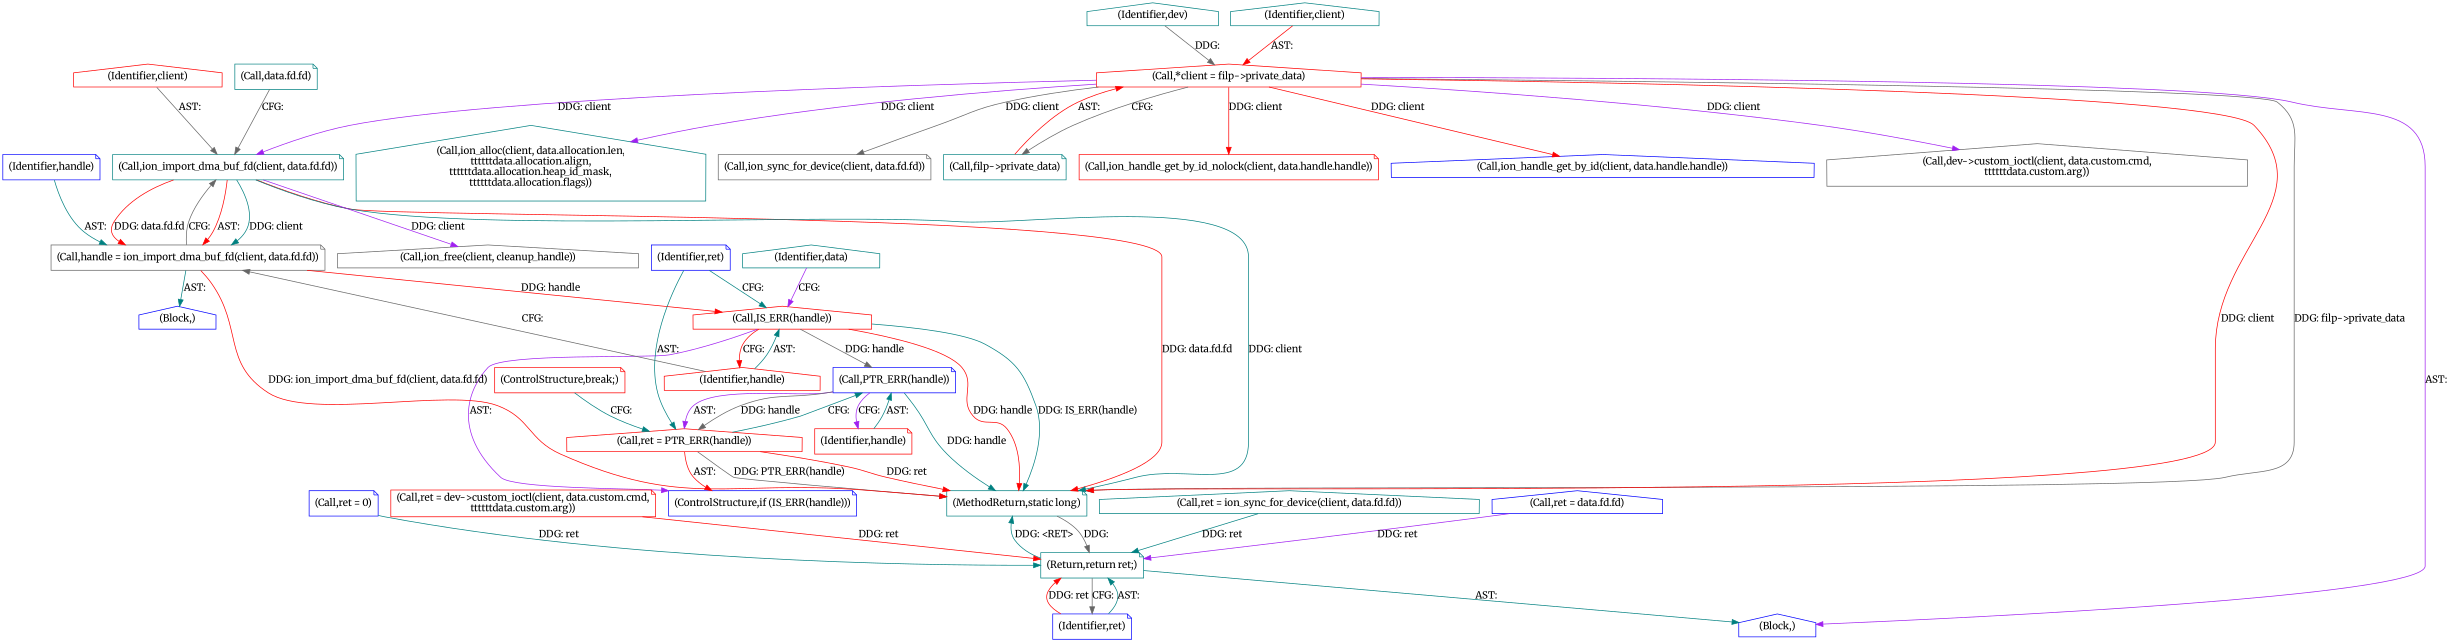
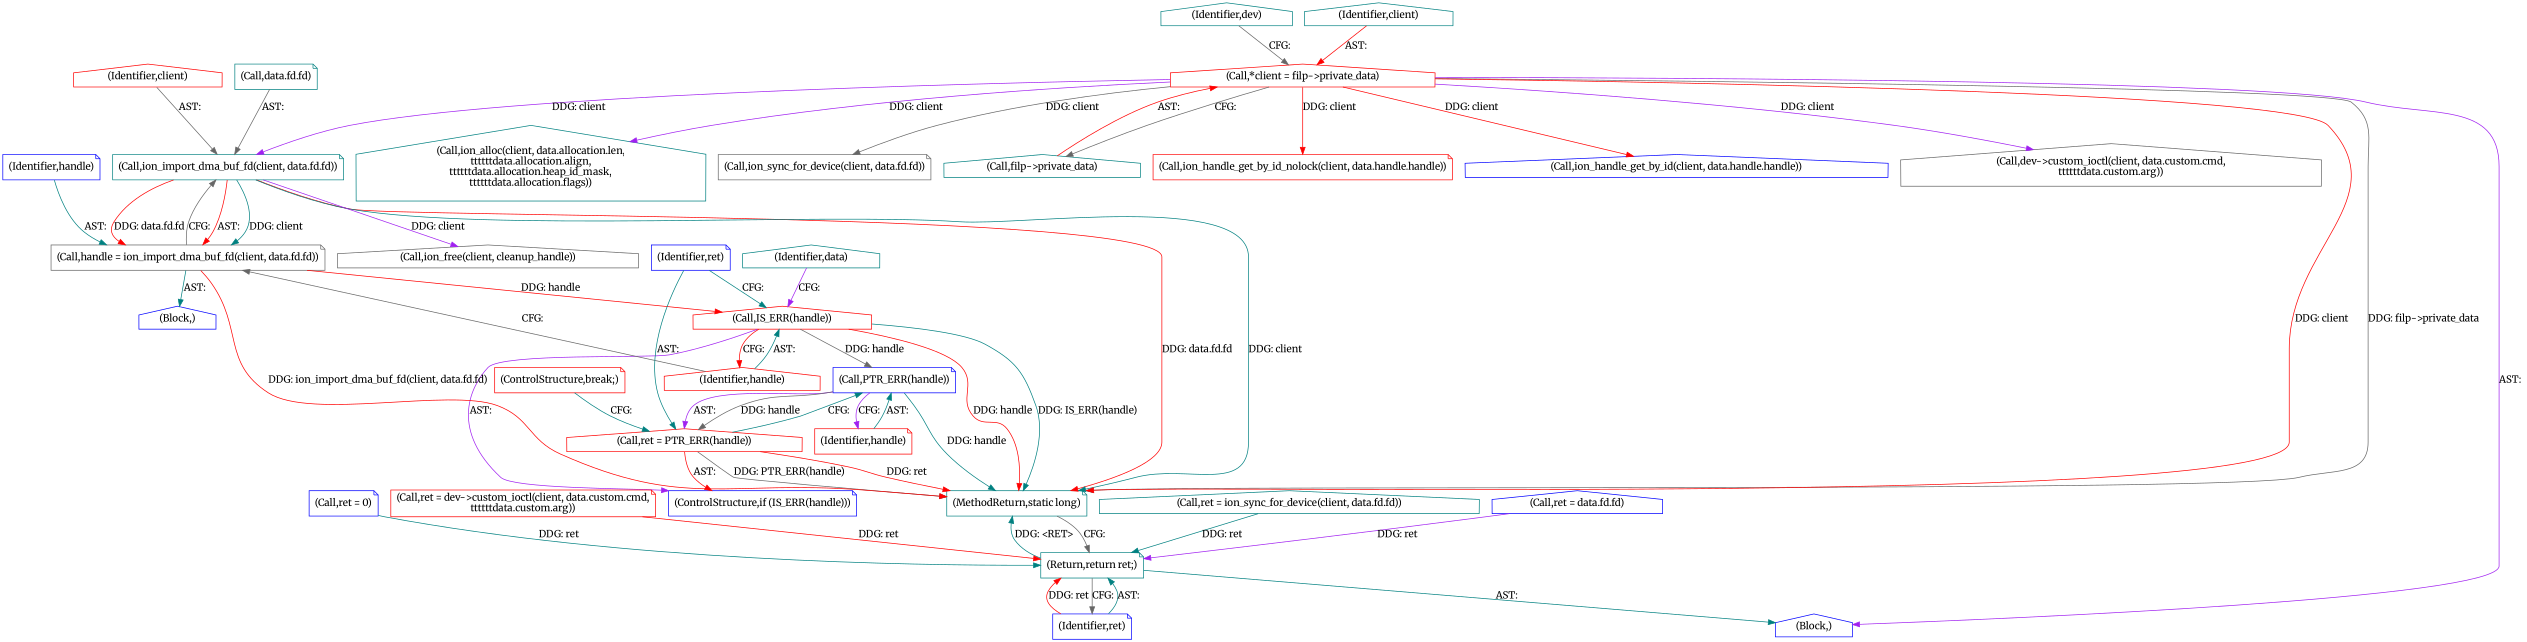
edge "(Identifier,dev)" -> "(Call,*client = filp->private_data)": label "DDG: " -> "CFG: "
edge "(Call,data.fd.fd)" -> "(Call,ion_import_dma_buf_fd(client, data.fd.fd))": label "CFG: " -> "AST: "
node "(Call,filp->private_data)": shape note -> house
edge "(MethodReturn,static long)" -> "(Return,return ret;)": label "DDG: " -> "CFG: "
